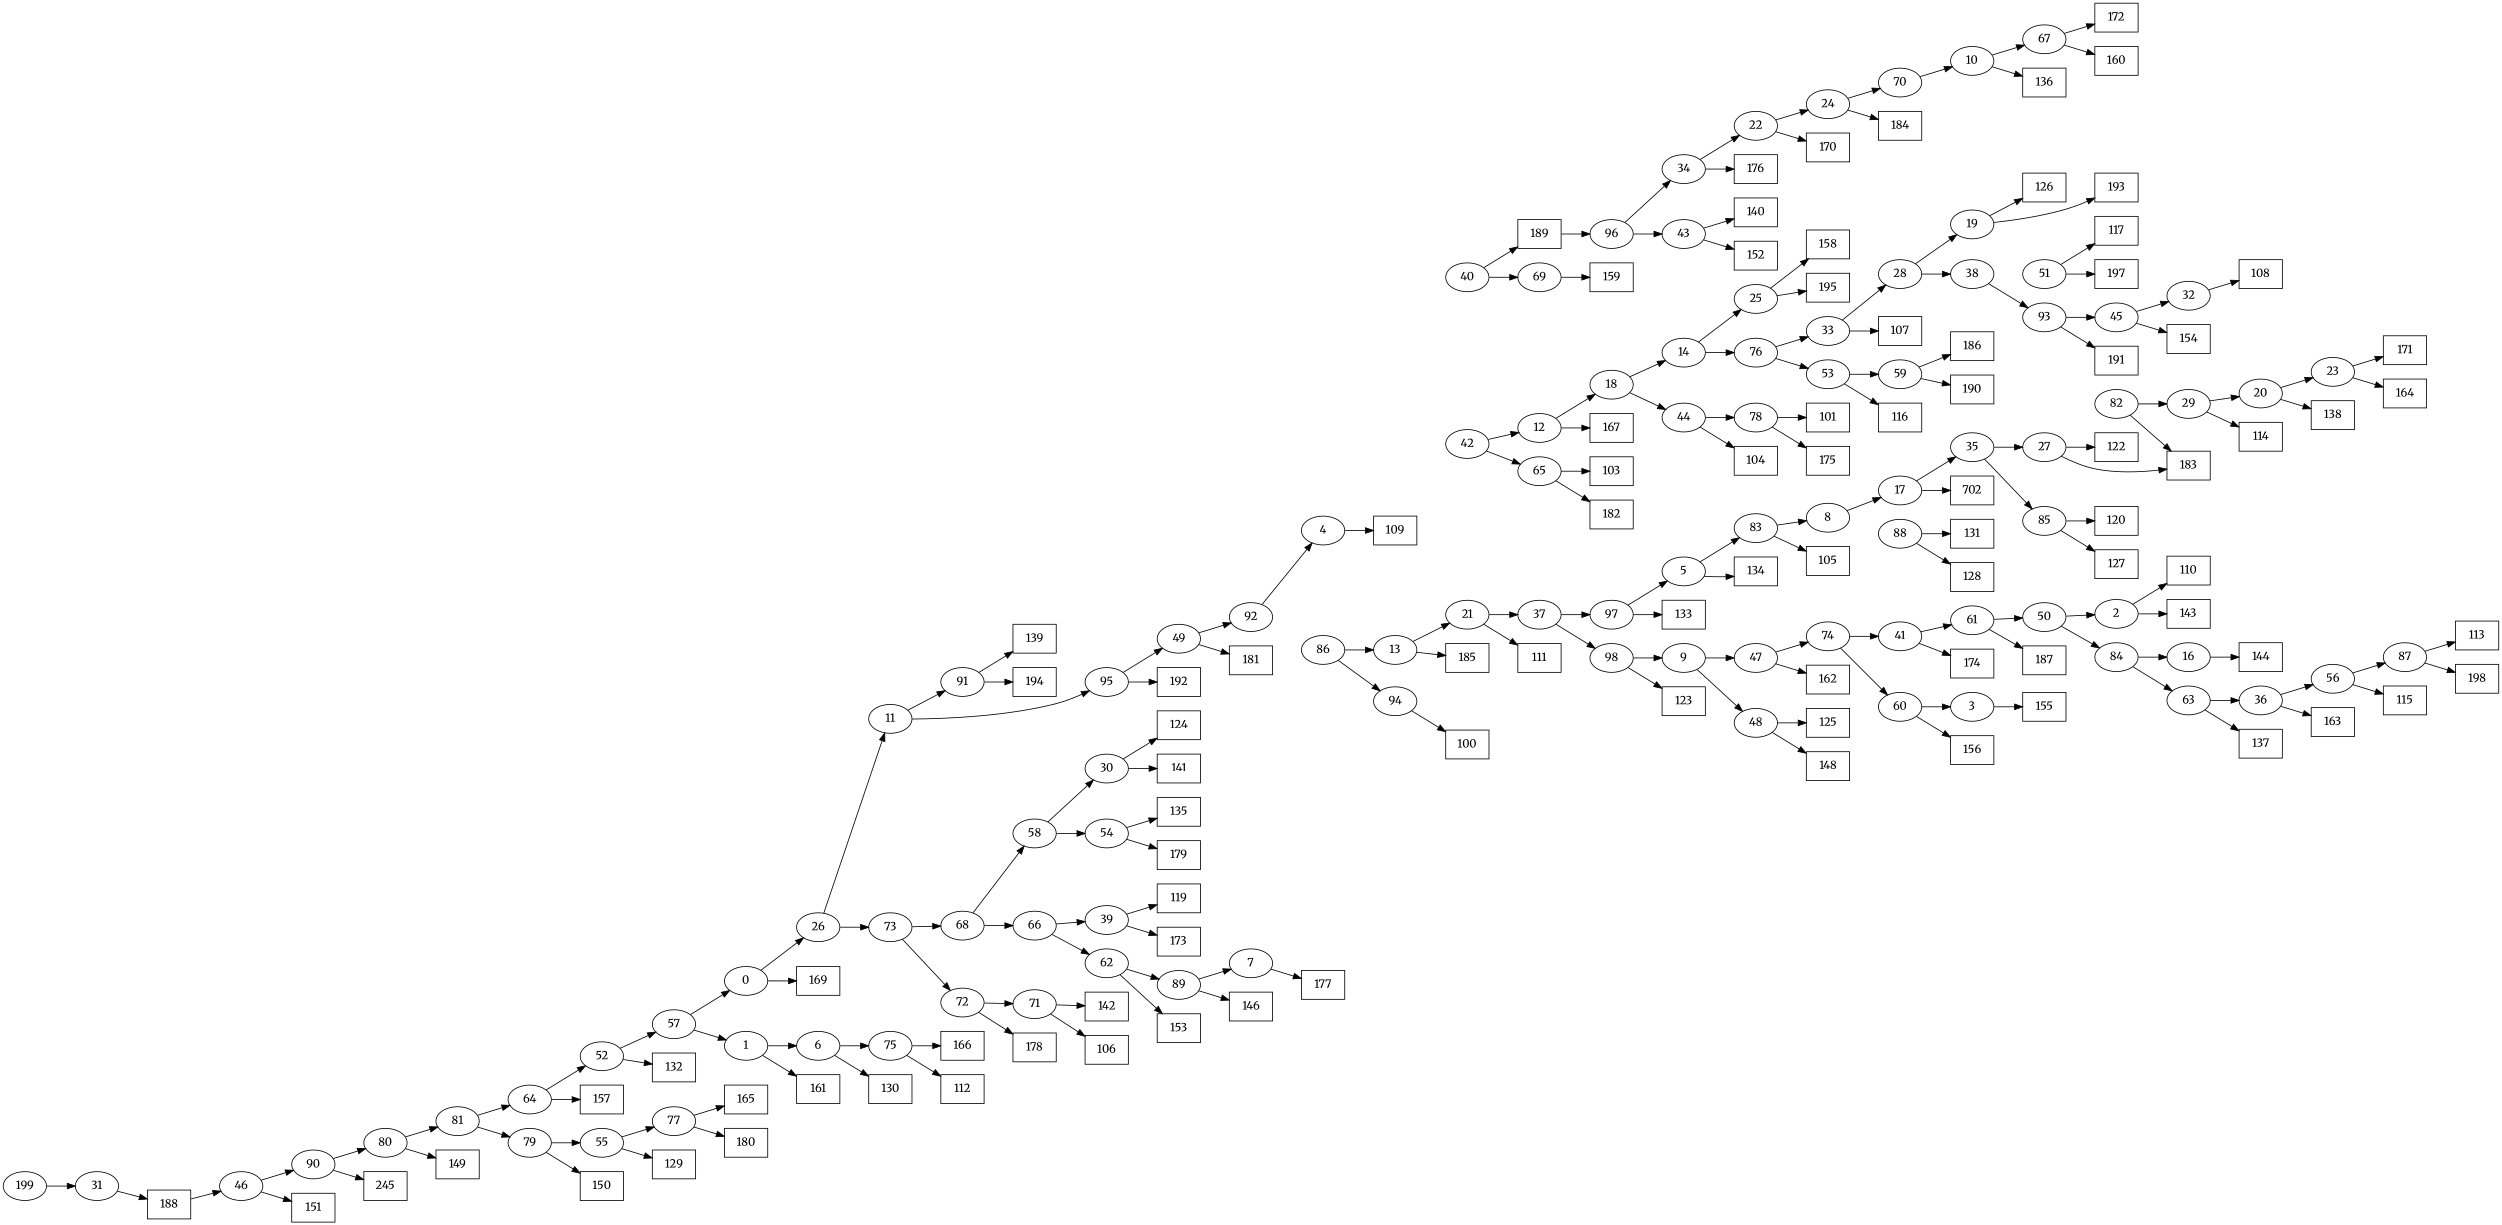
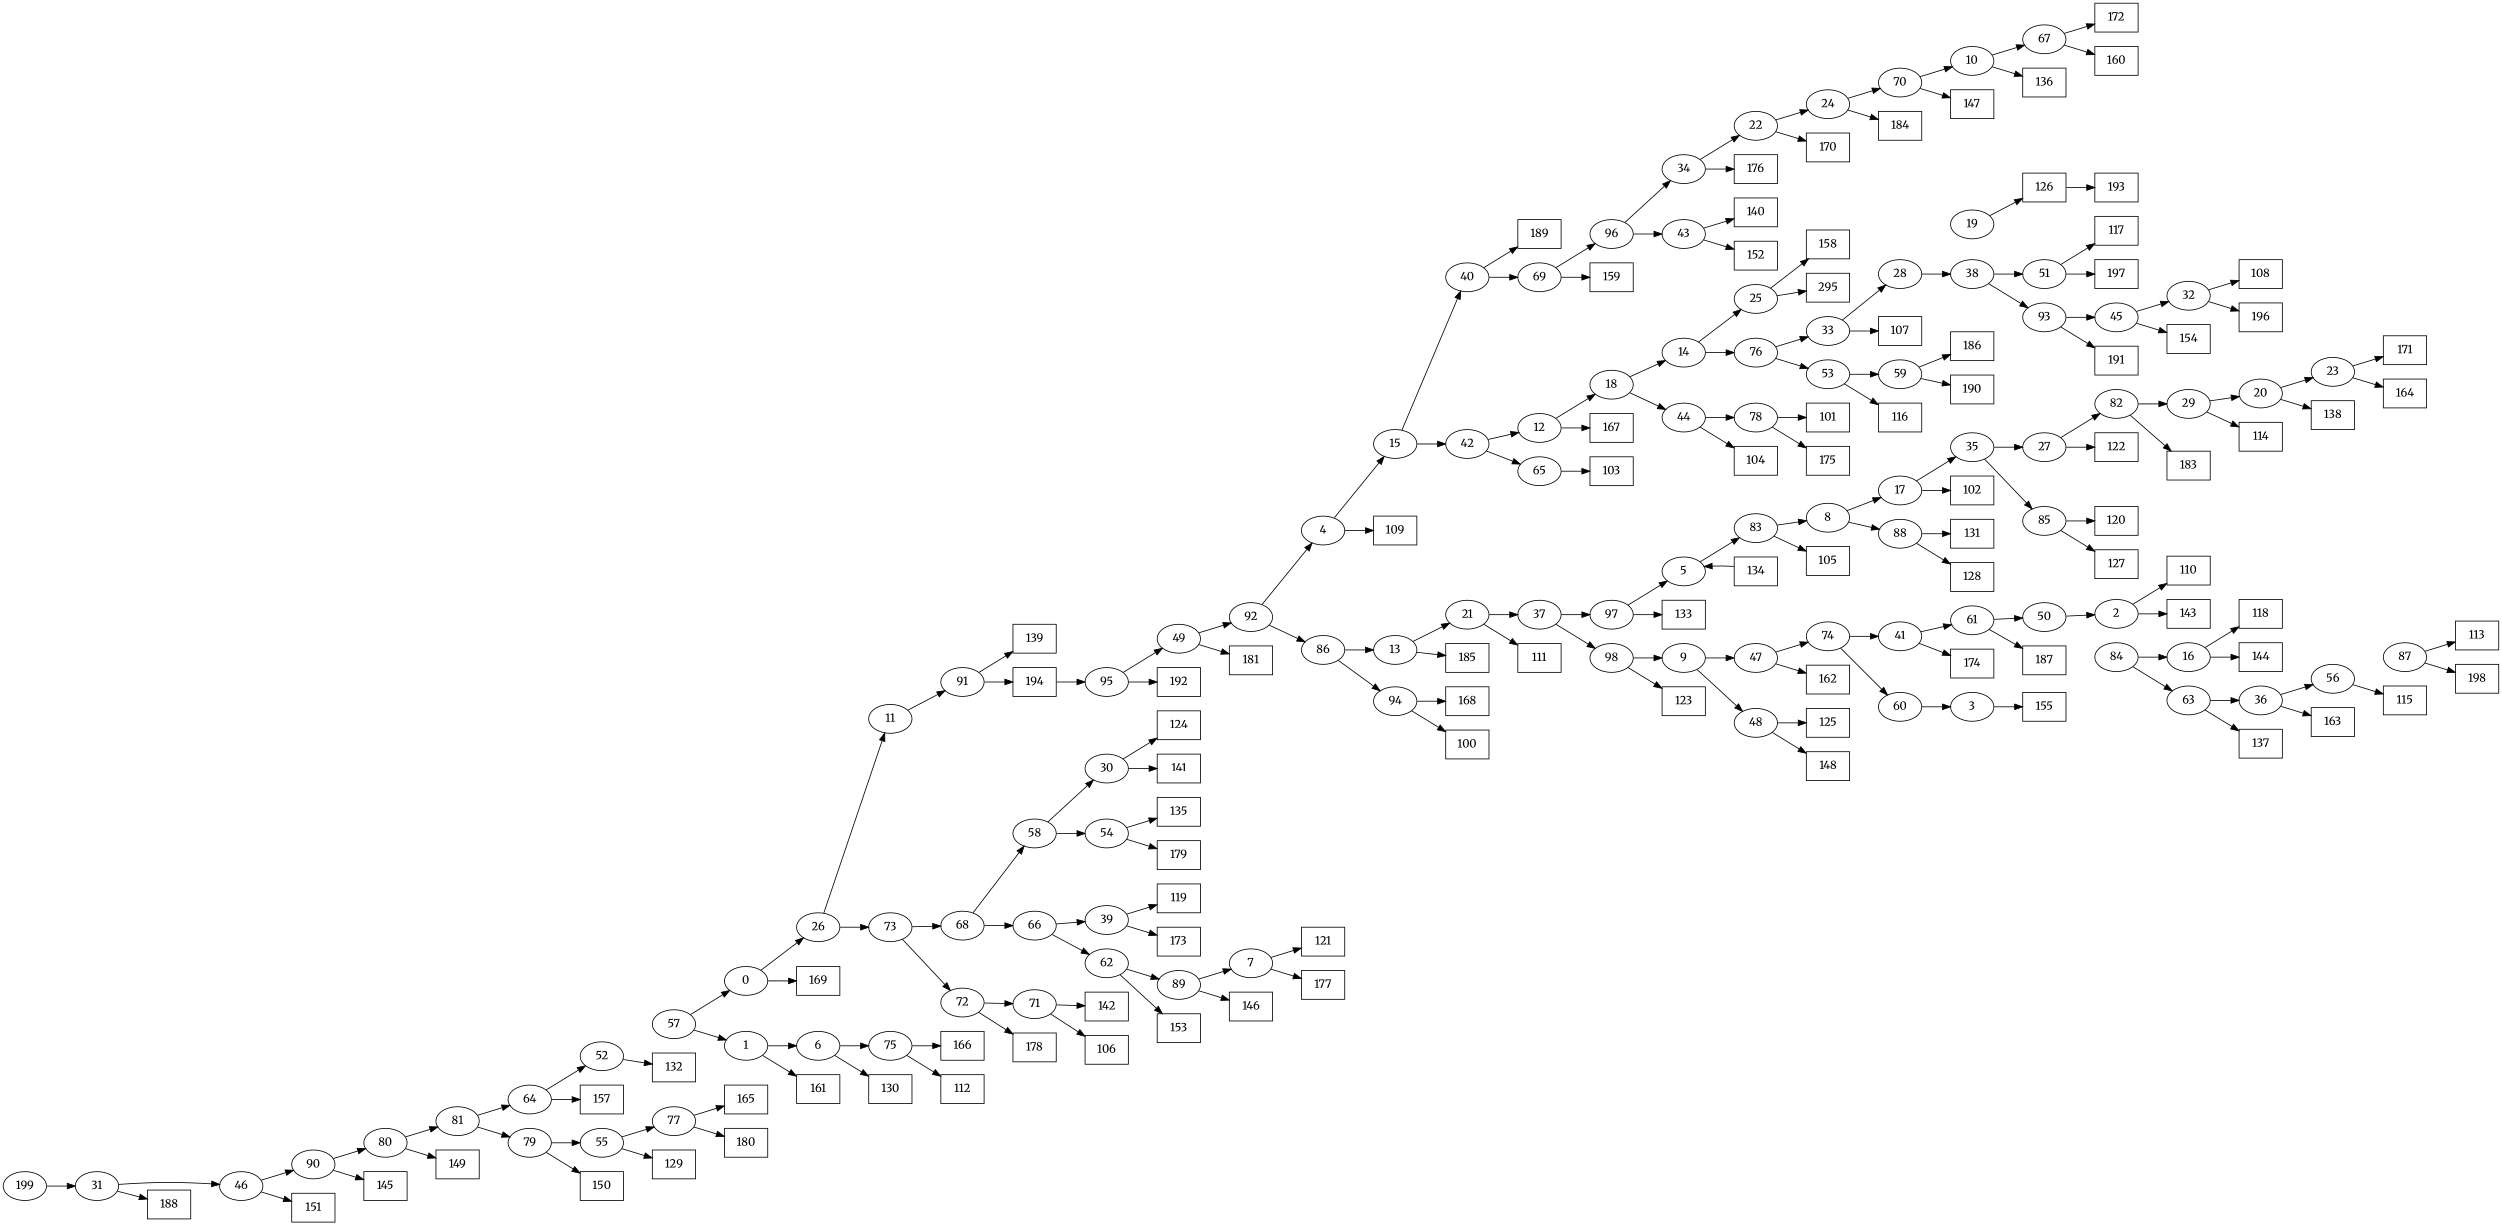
node "147": added
edge "19" -> "193": now "126" -> "193"
edge "189" -> "96": now "69" -> "96"
edge "28" -> "19": removed
edge "38" -> "51": added
node "195": label "195" -> "295"
node "196": added
node "15": added
edge "27" -> "183": now "27" -> "82"
node "702": label "702" -> "102"
node "182": removed
edge "8" -> "88": added
edge "5" -> "134": reversed
node "118": added
edge "92" -> "86": added
edge "50" -> "84": removed
edge "56" -> "87": removed
node "168": added
edge "11" -> "95": now "194" -> "95"
node "156": removed
node "121": added
edge "52" -> "57": removed
node "245": label "245" -> "145"
edge "188" -> "46": now "31" -> "46"
